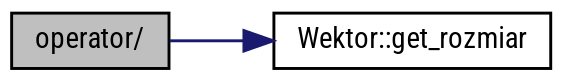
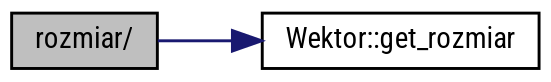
node "operator/": label "operator/" -> "rozmiar/"
